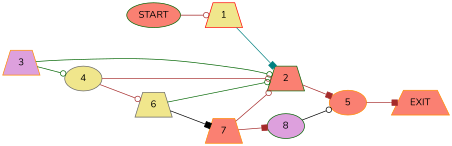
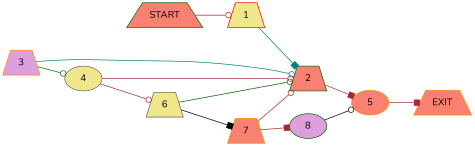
node "START": shape ellipse -> trapezium
edge "3" -> "2": color darkgreen -> teal
